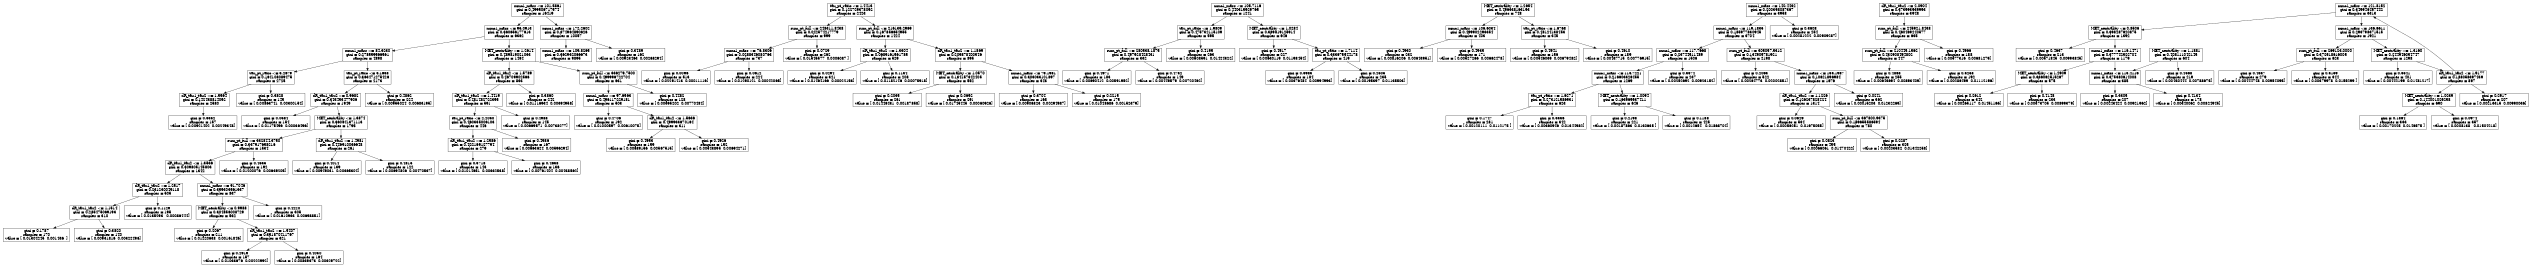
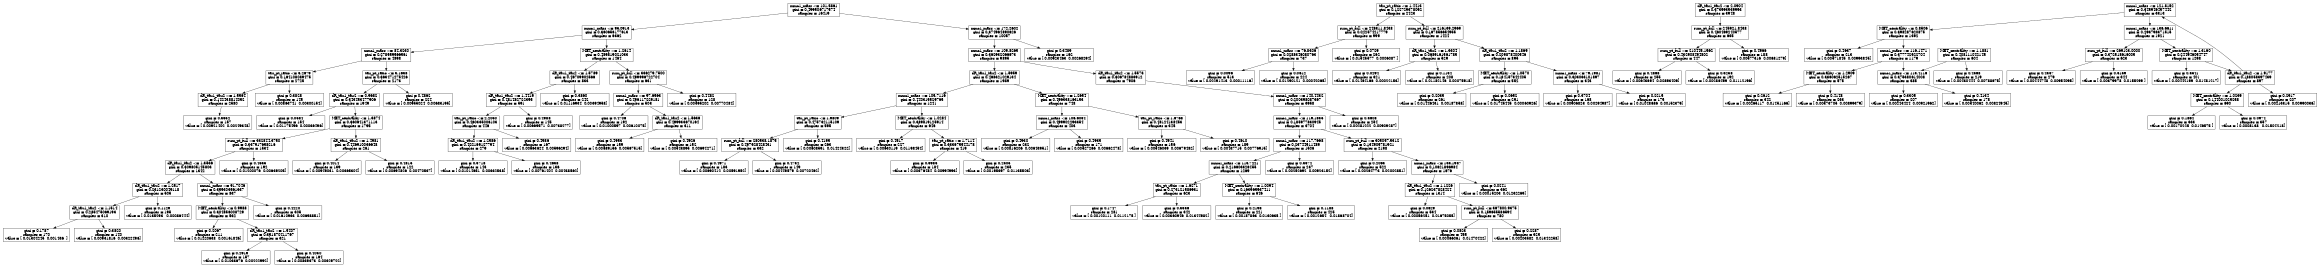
node "dR_tau1_tau2 <= 1.5959 gini = 0.468321029134 samples = 1989": added
node "dR_tau1_tau2 <= 1.5573 gini = 0.306784883912 samples = 7906": added
